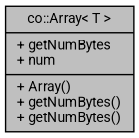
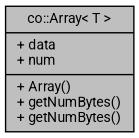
node "co::Array< T >": text "+ getNumBytes" -> "+ data"
